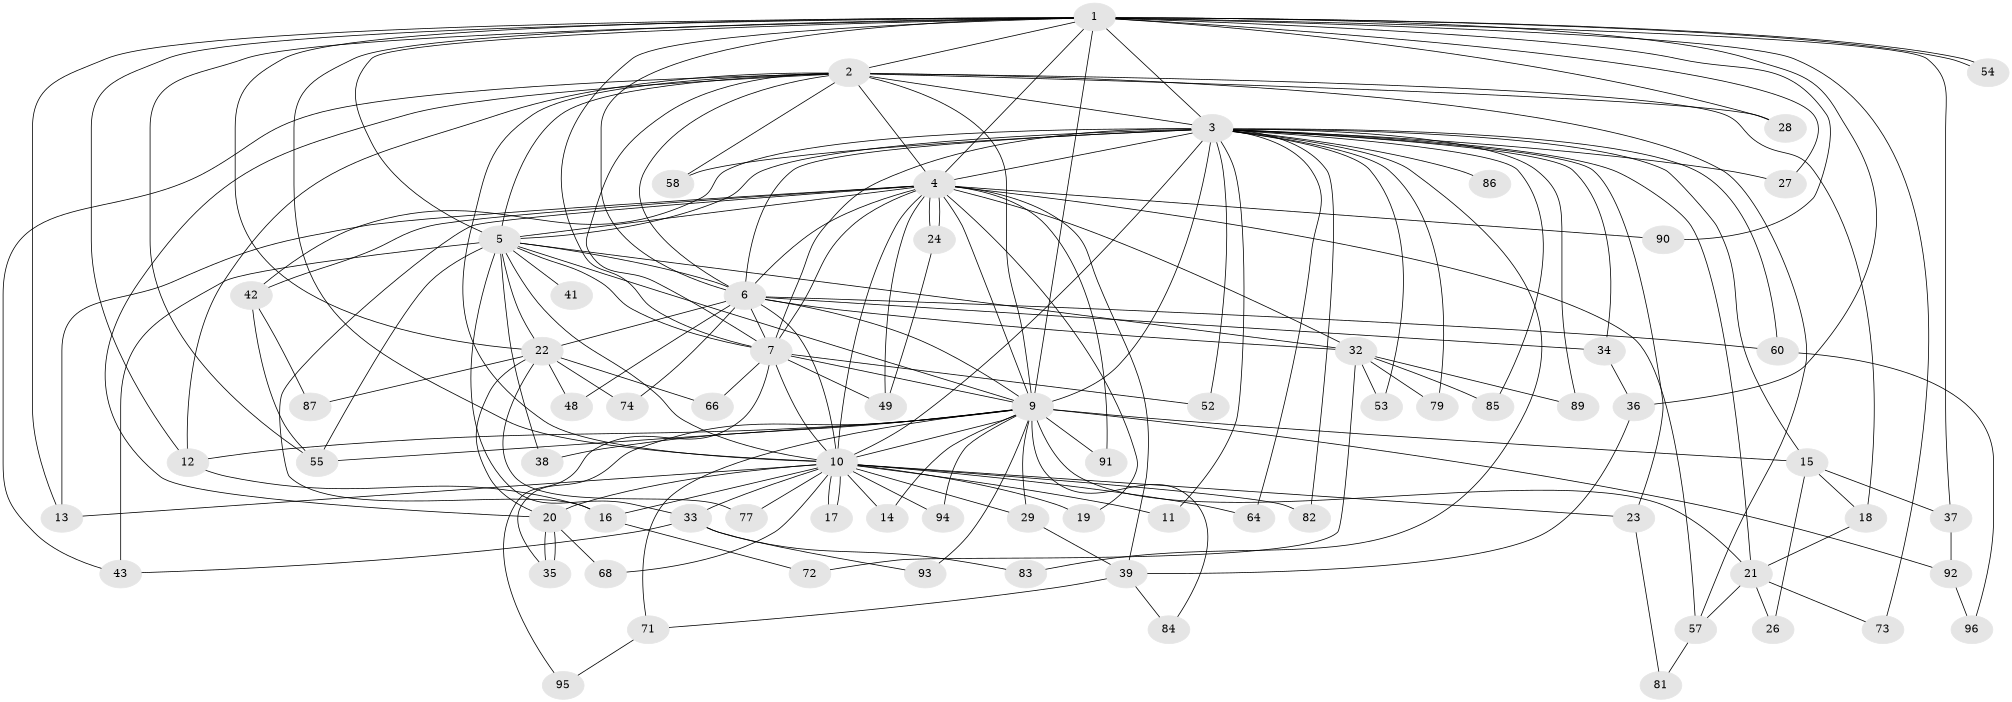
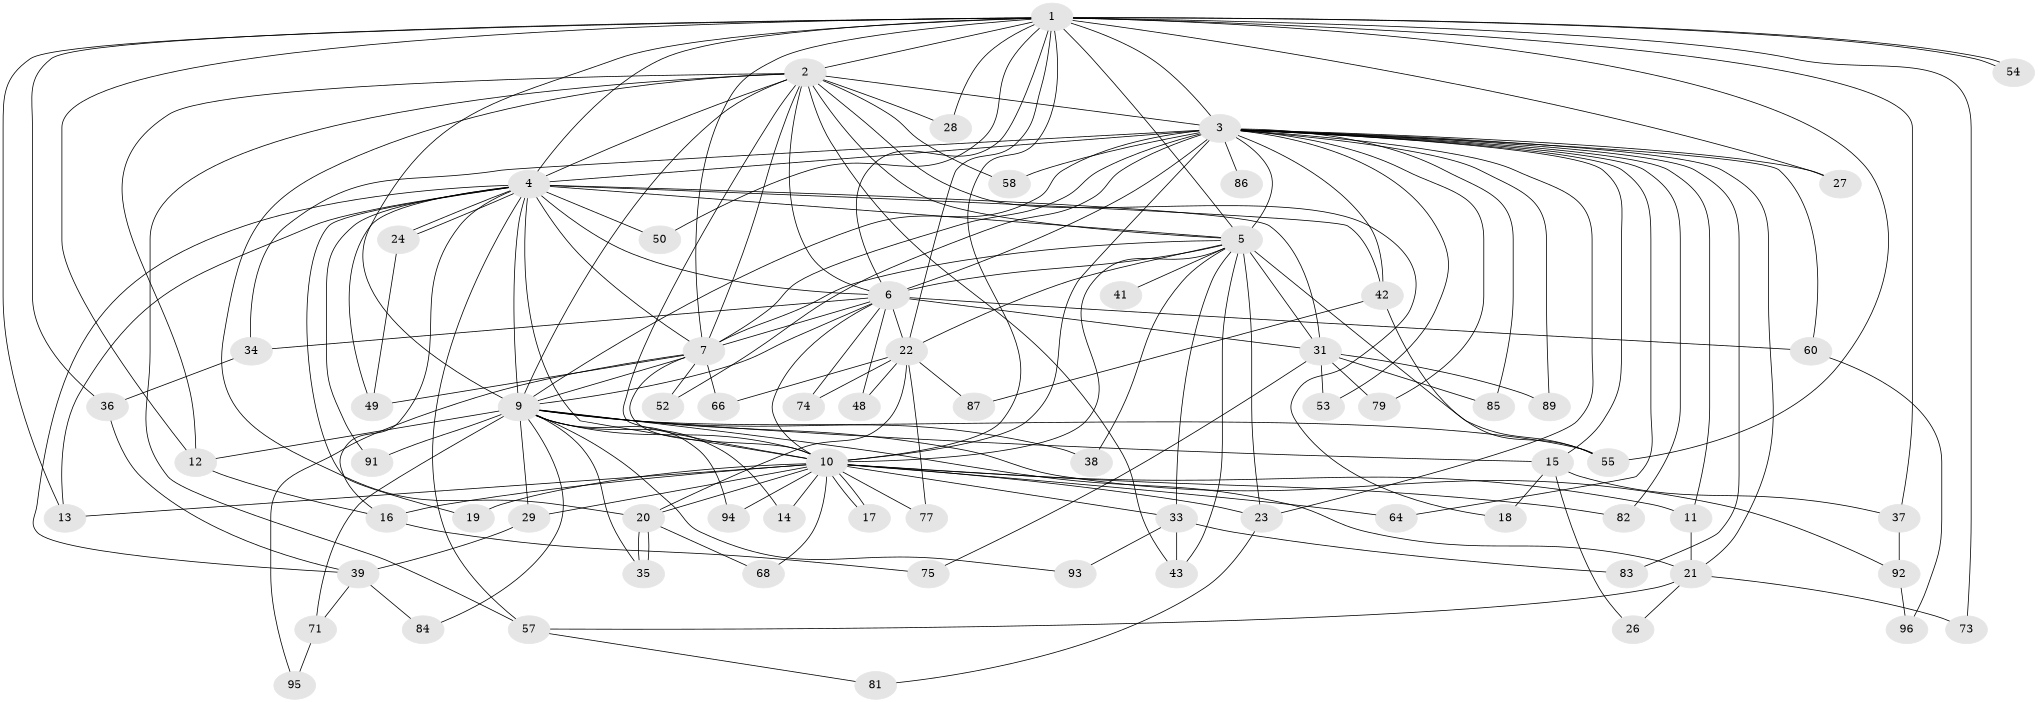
node "90": label "90" -> "50"
edge "5" -- "9": now "5" -- "23"
node "32": label "32" -> "31"
edge "18" -- "21": now "11" -- "21"
node "72": label "72" -> "75"
